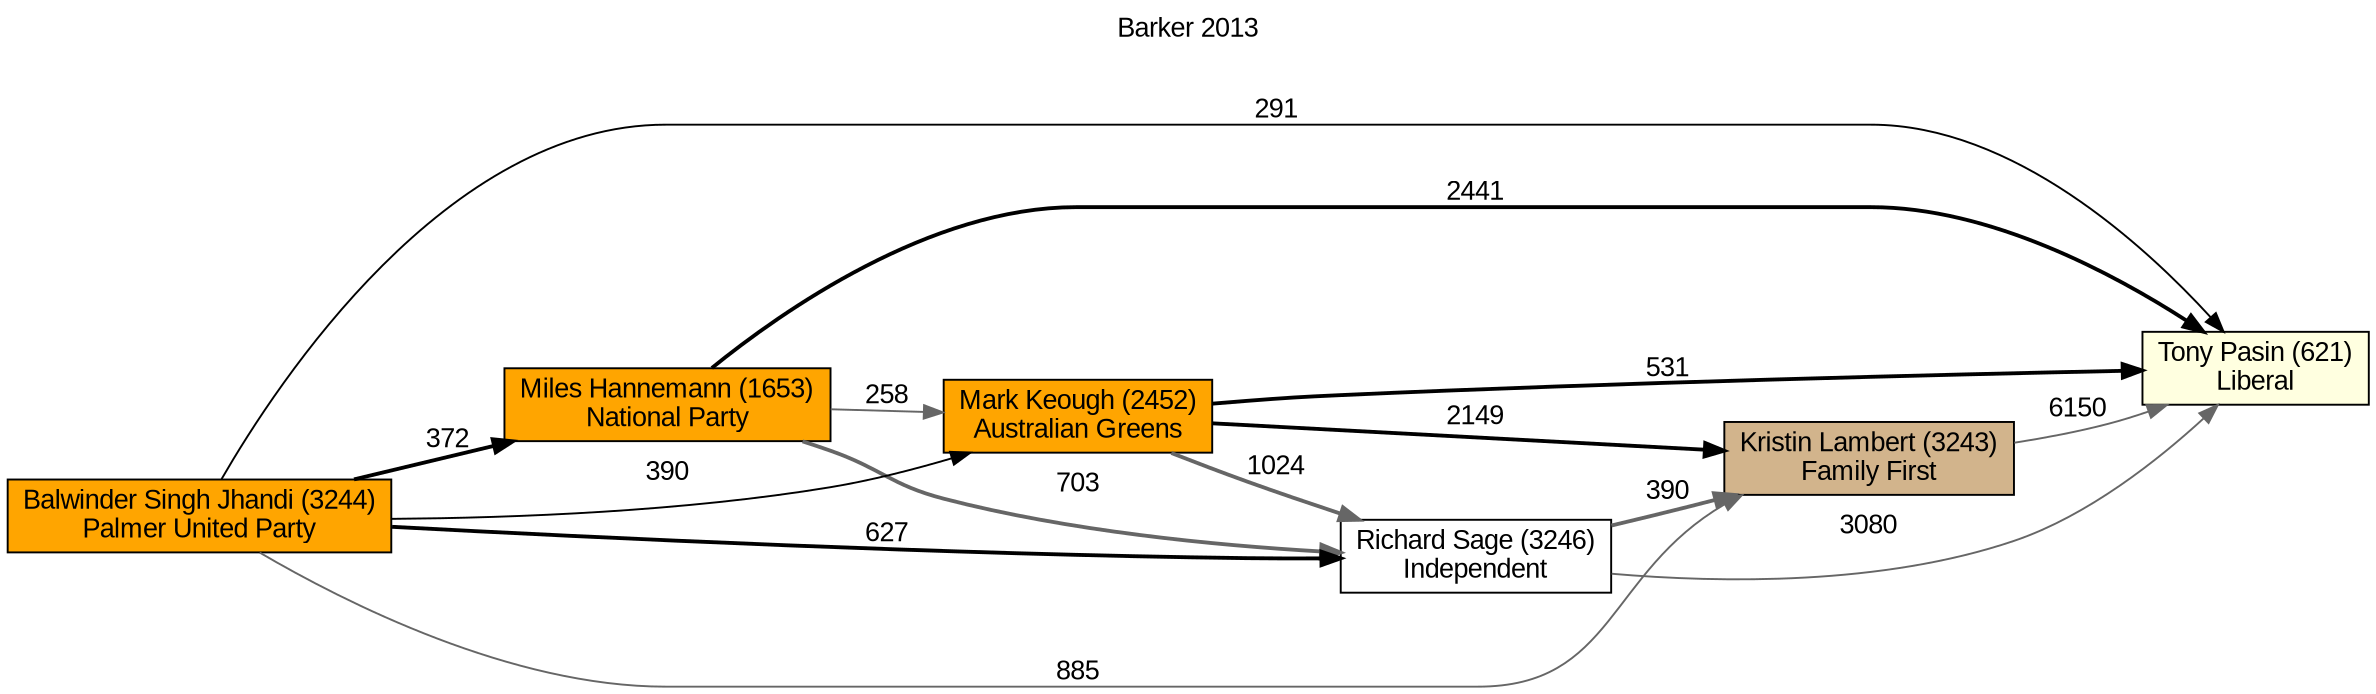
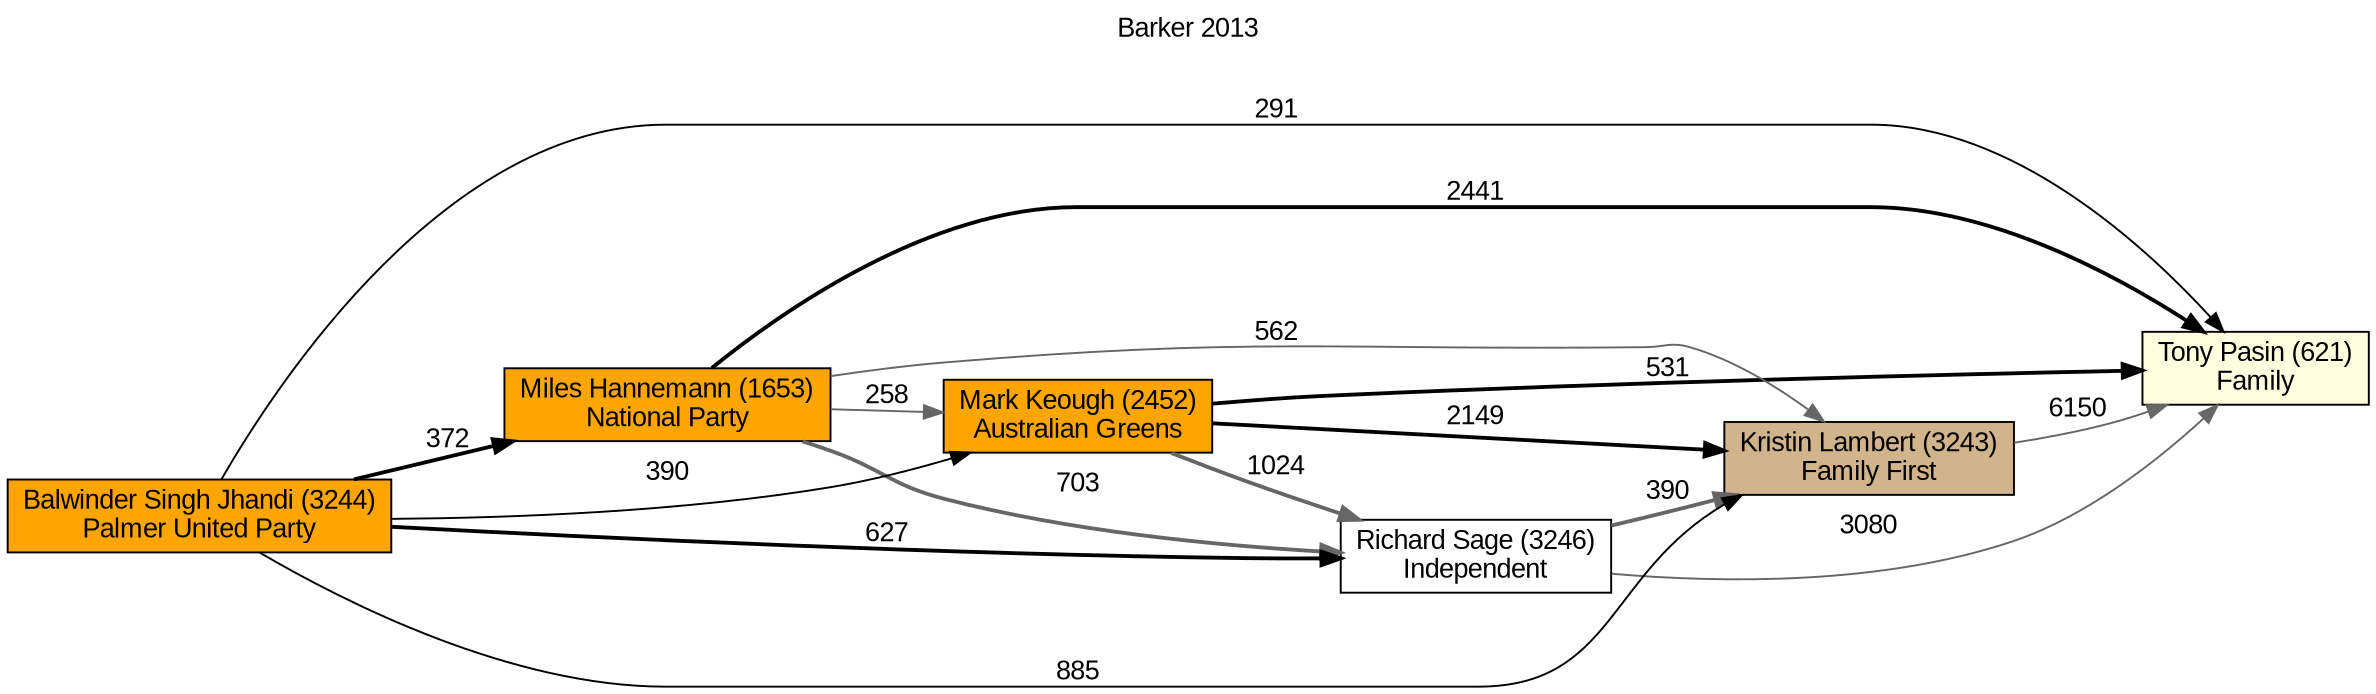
edge "Miles Hannemann (1653) National Party" -> "Kristin Lambert (3243) Family First": added, label "562"
node "Tony Pasin (621) Liberal": label "Tony Pasin (621) Liberal" -> "Tony Pasin (621) Family"
edge "Balwinder Singh Jhandi (3244) Palmer United Party" -> "Kristin Lambert (3243) Family First": color gray40 -> black
